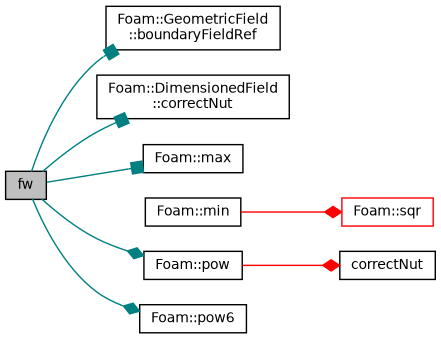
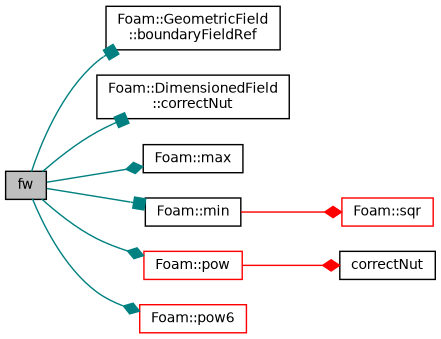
edge "fw" -> "Foam::max": arrowhead box -> diamond
edge "fw" -> "Foam::min": added
node "Foam::pow": color black -> red
node "Foam::pow6": color black -> red
